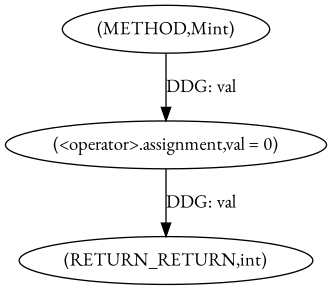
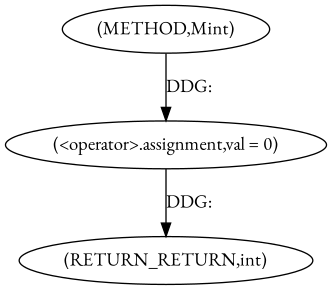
edge "(METHOD,Mint)" -> "(<operator>.assignment,val = 0)": label "DDG: val" -> "DDG: "
edge "(<operator>.assignment,val = 0)" -> "(RETURN_RETURN,int)": label "DDG: val" -> "DDG: "
